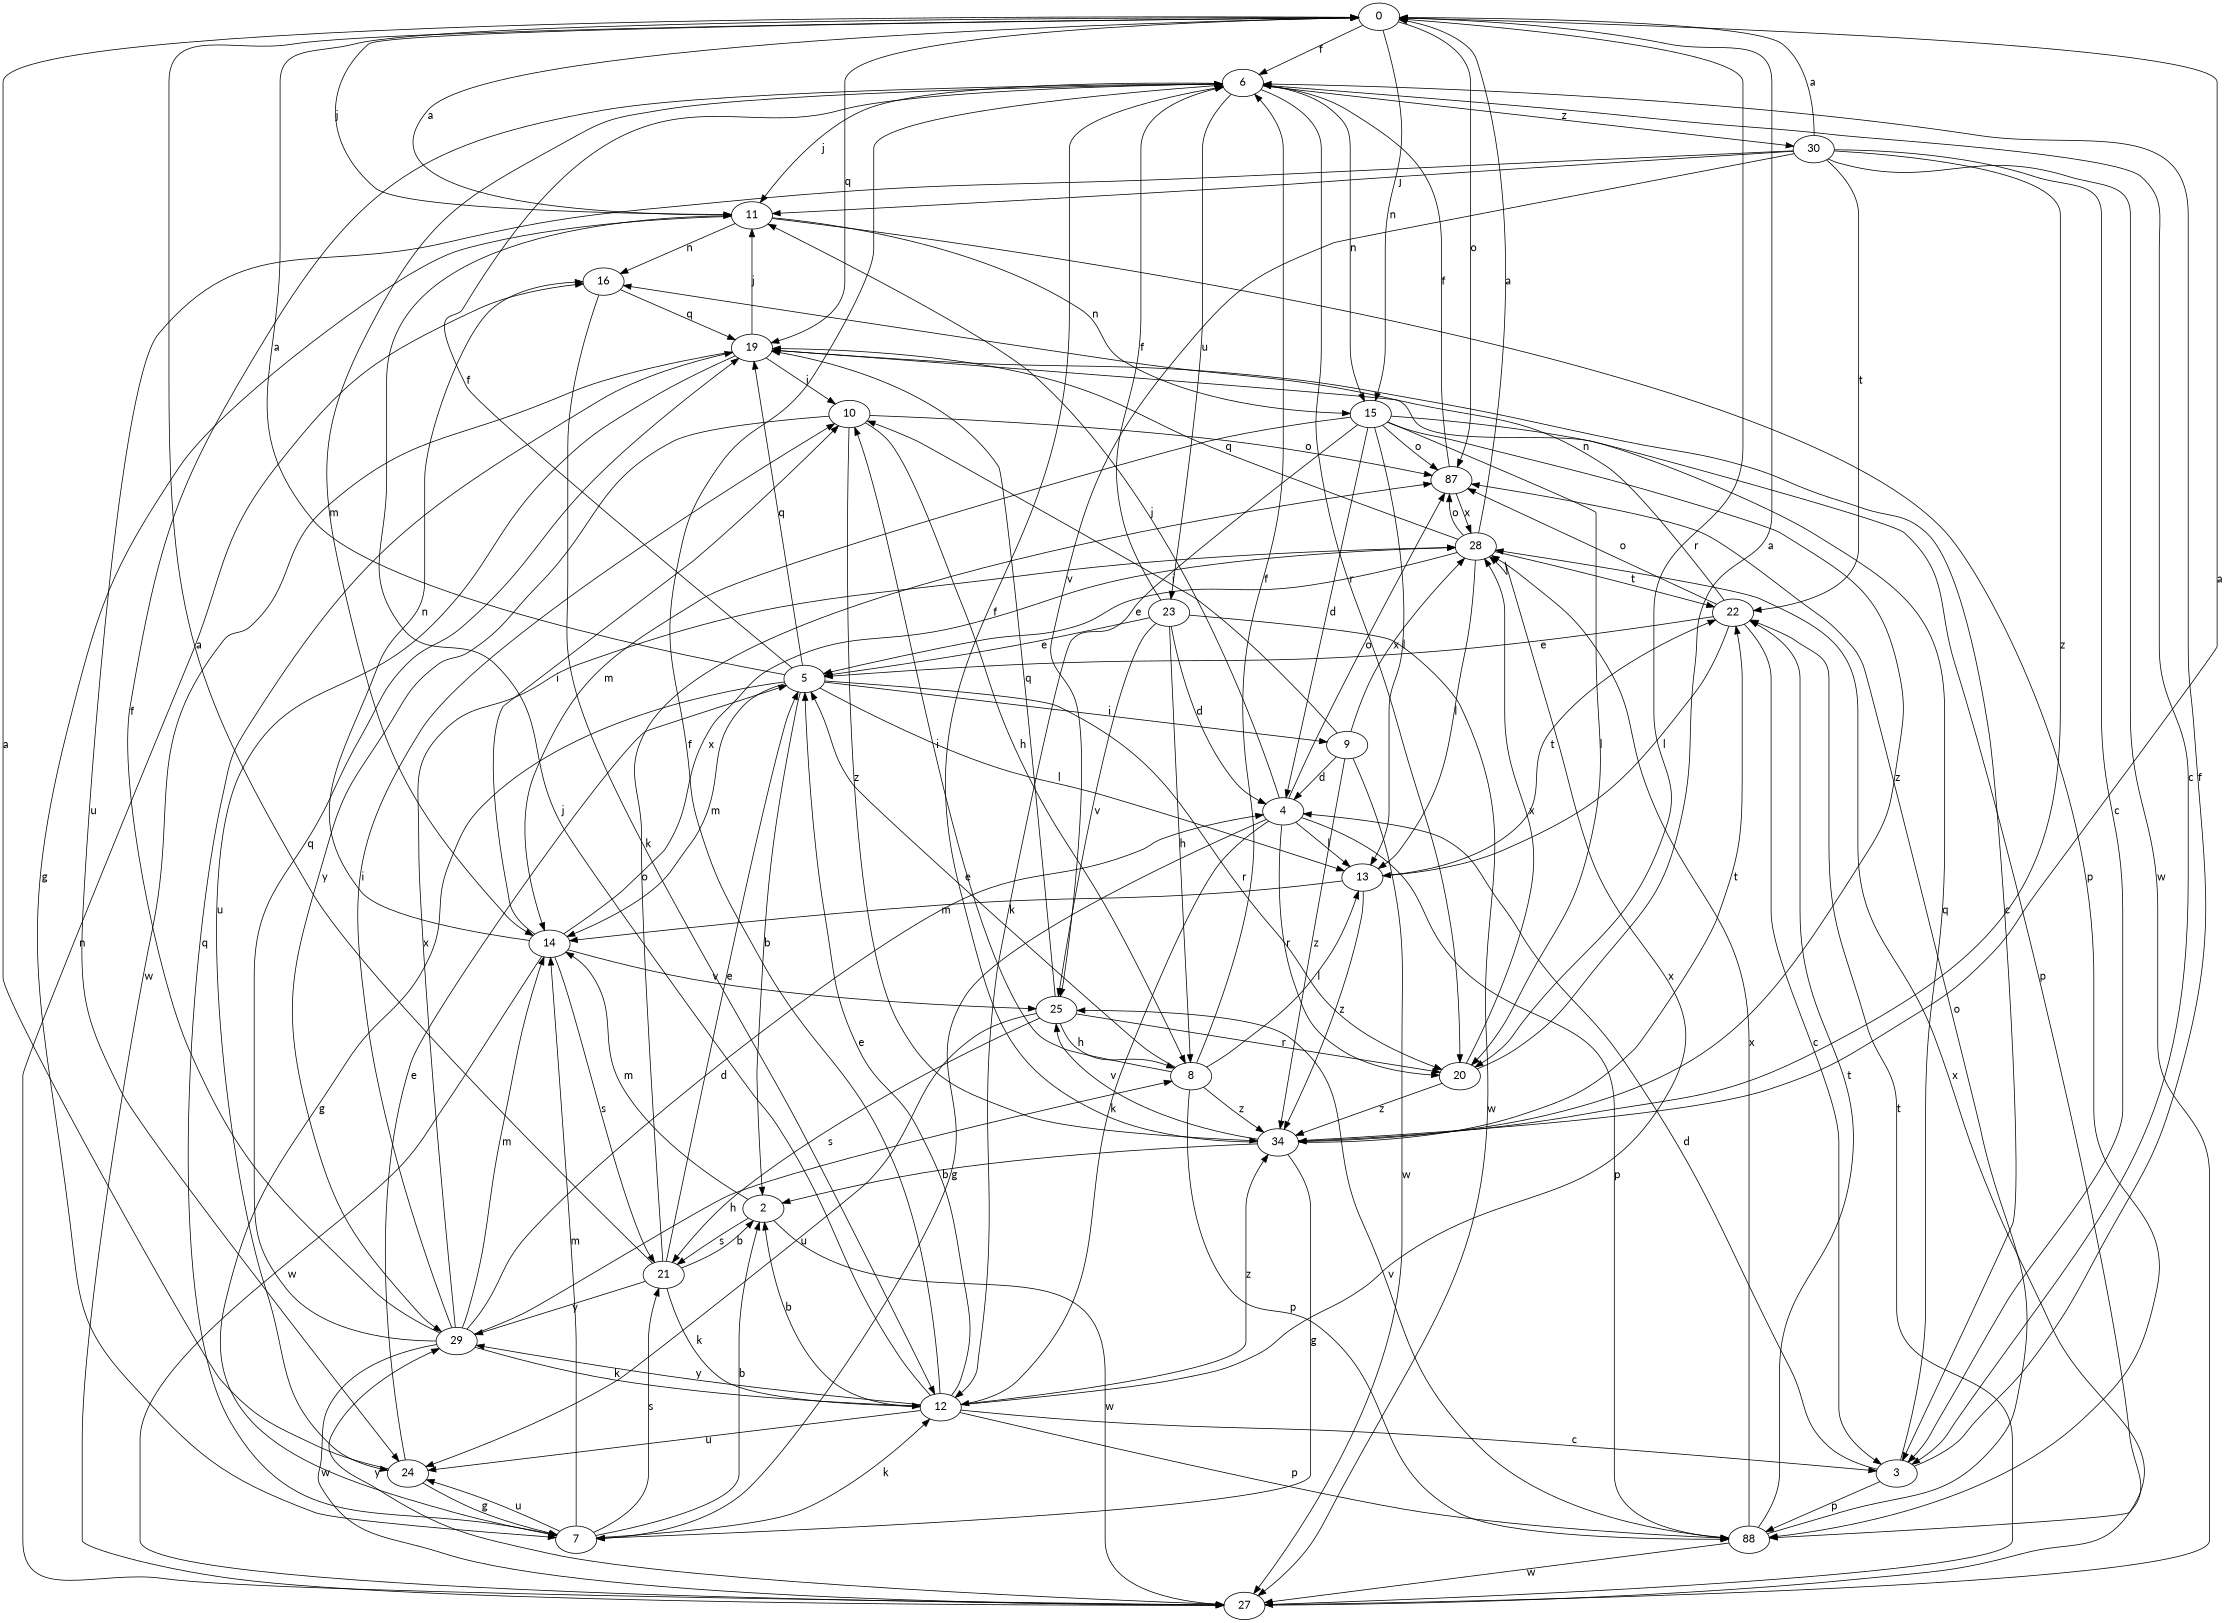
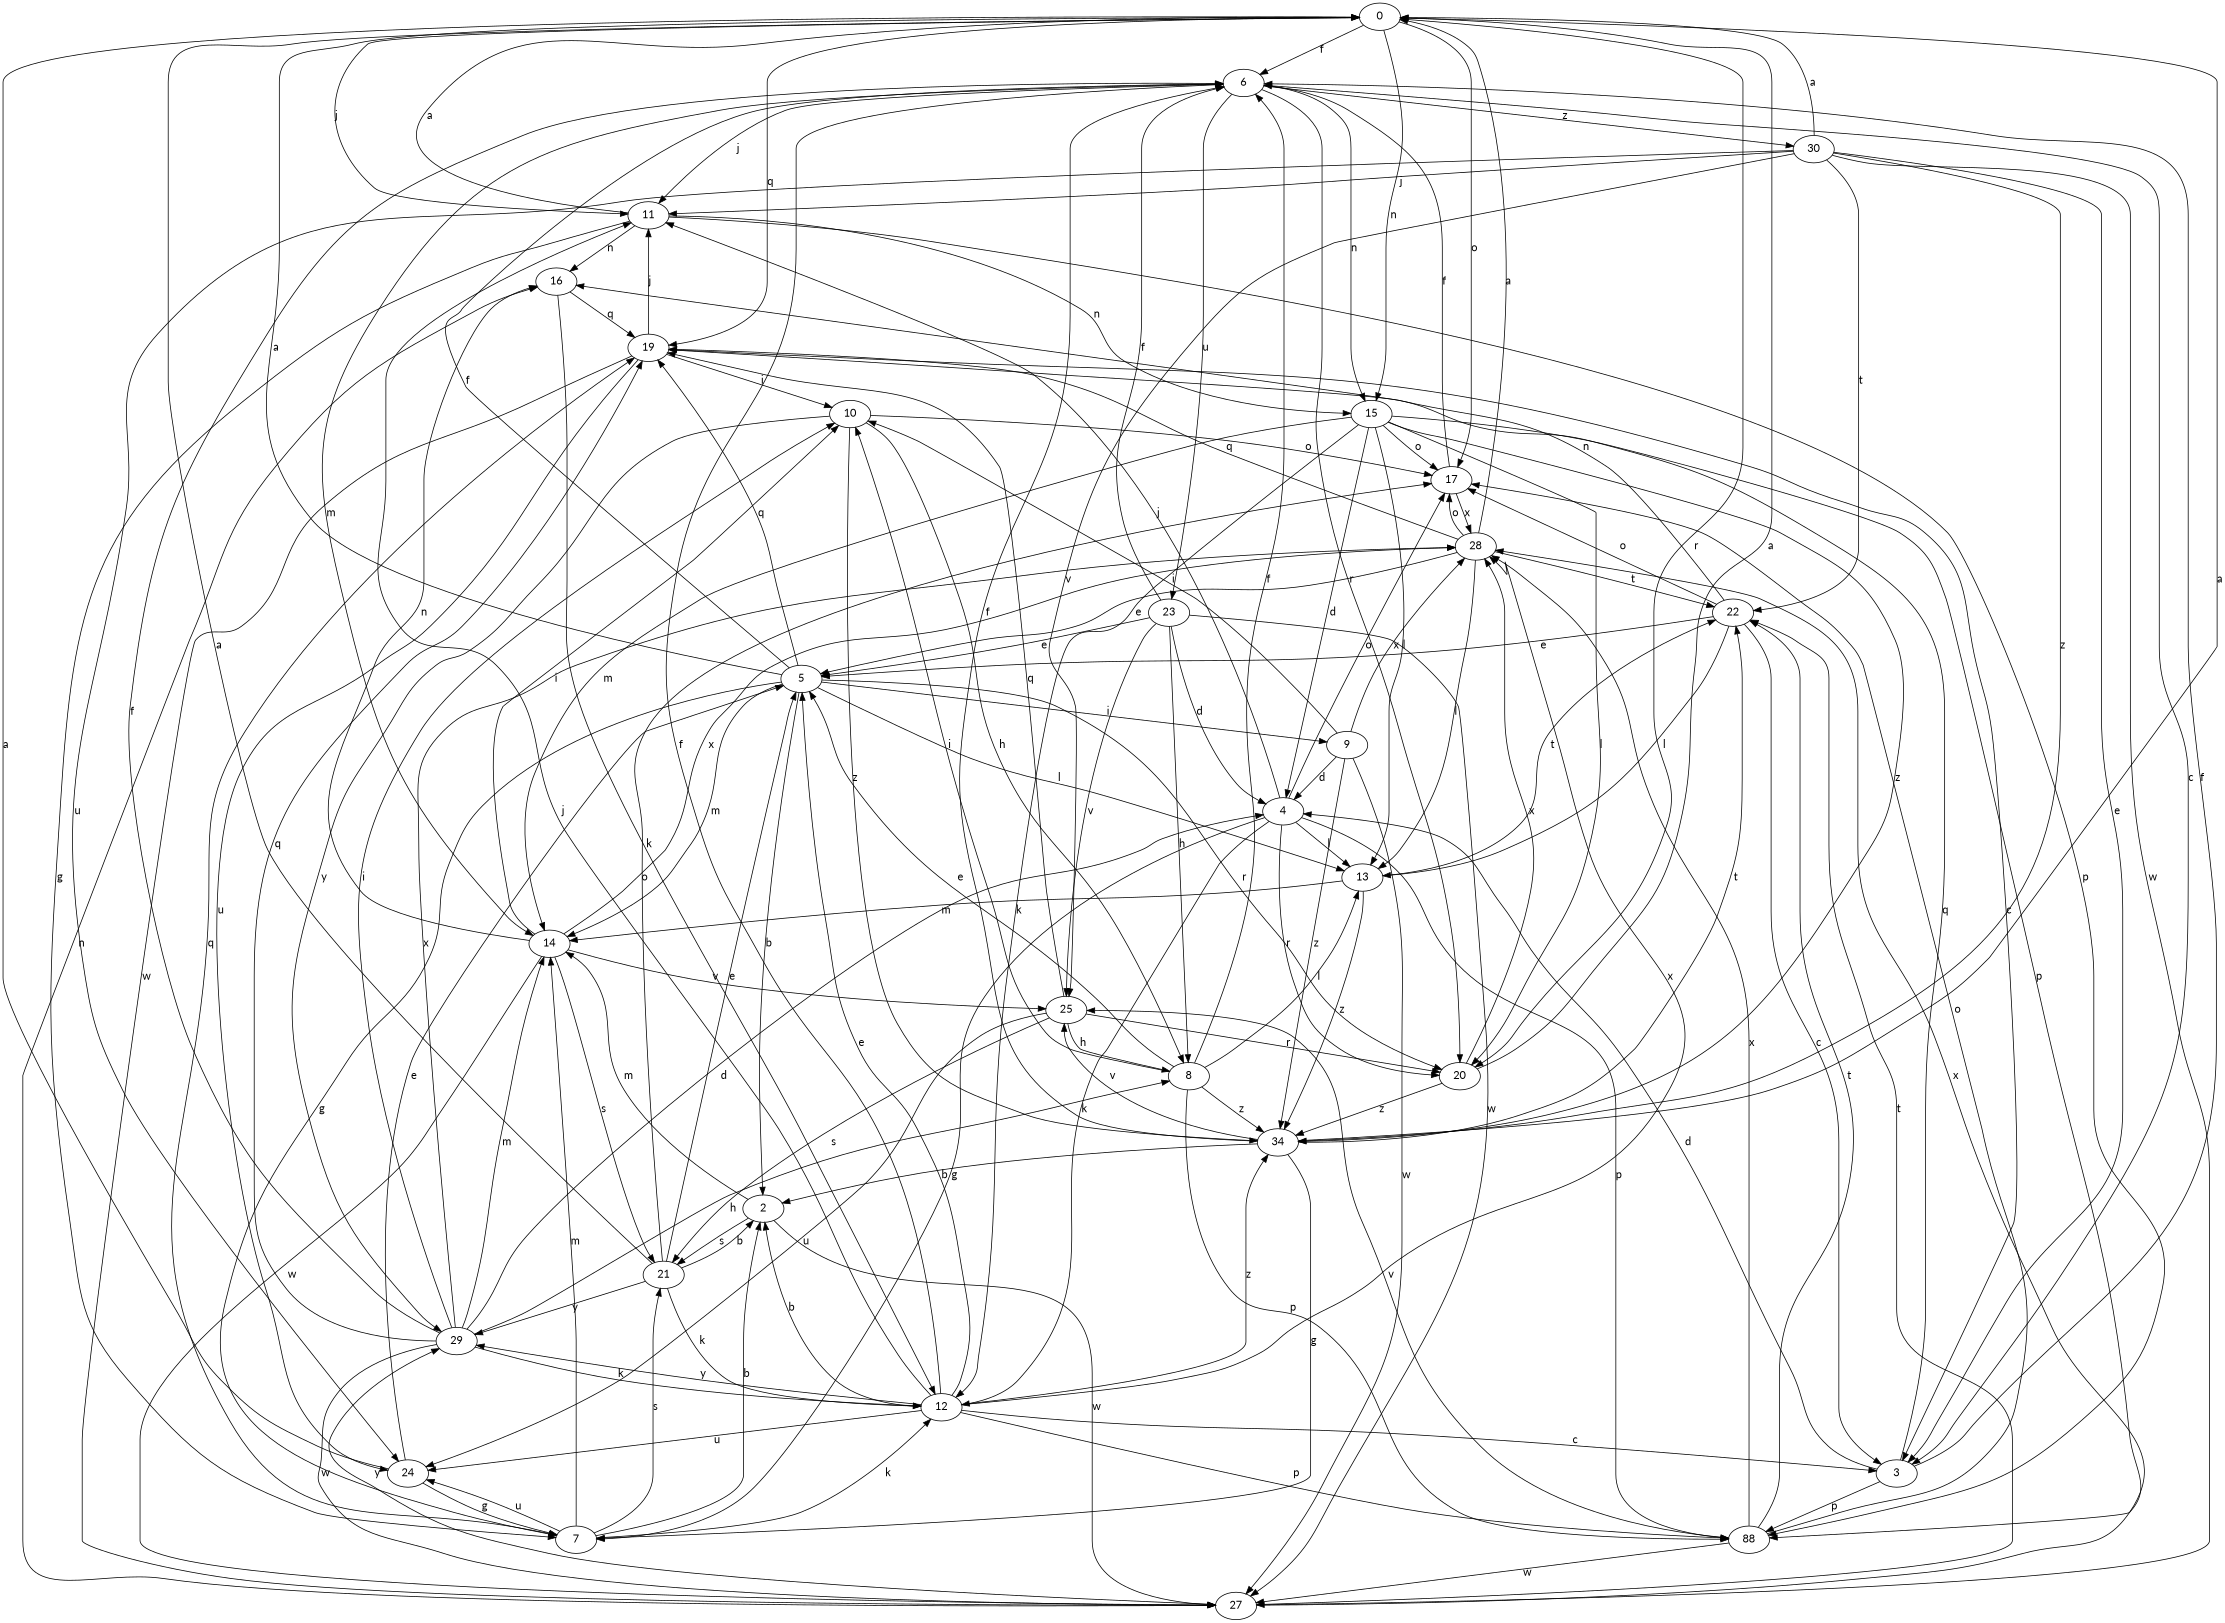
node "87": label "87" -> "17"
edge "30" -> "3": label "c" -> "e"
